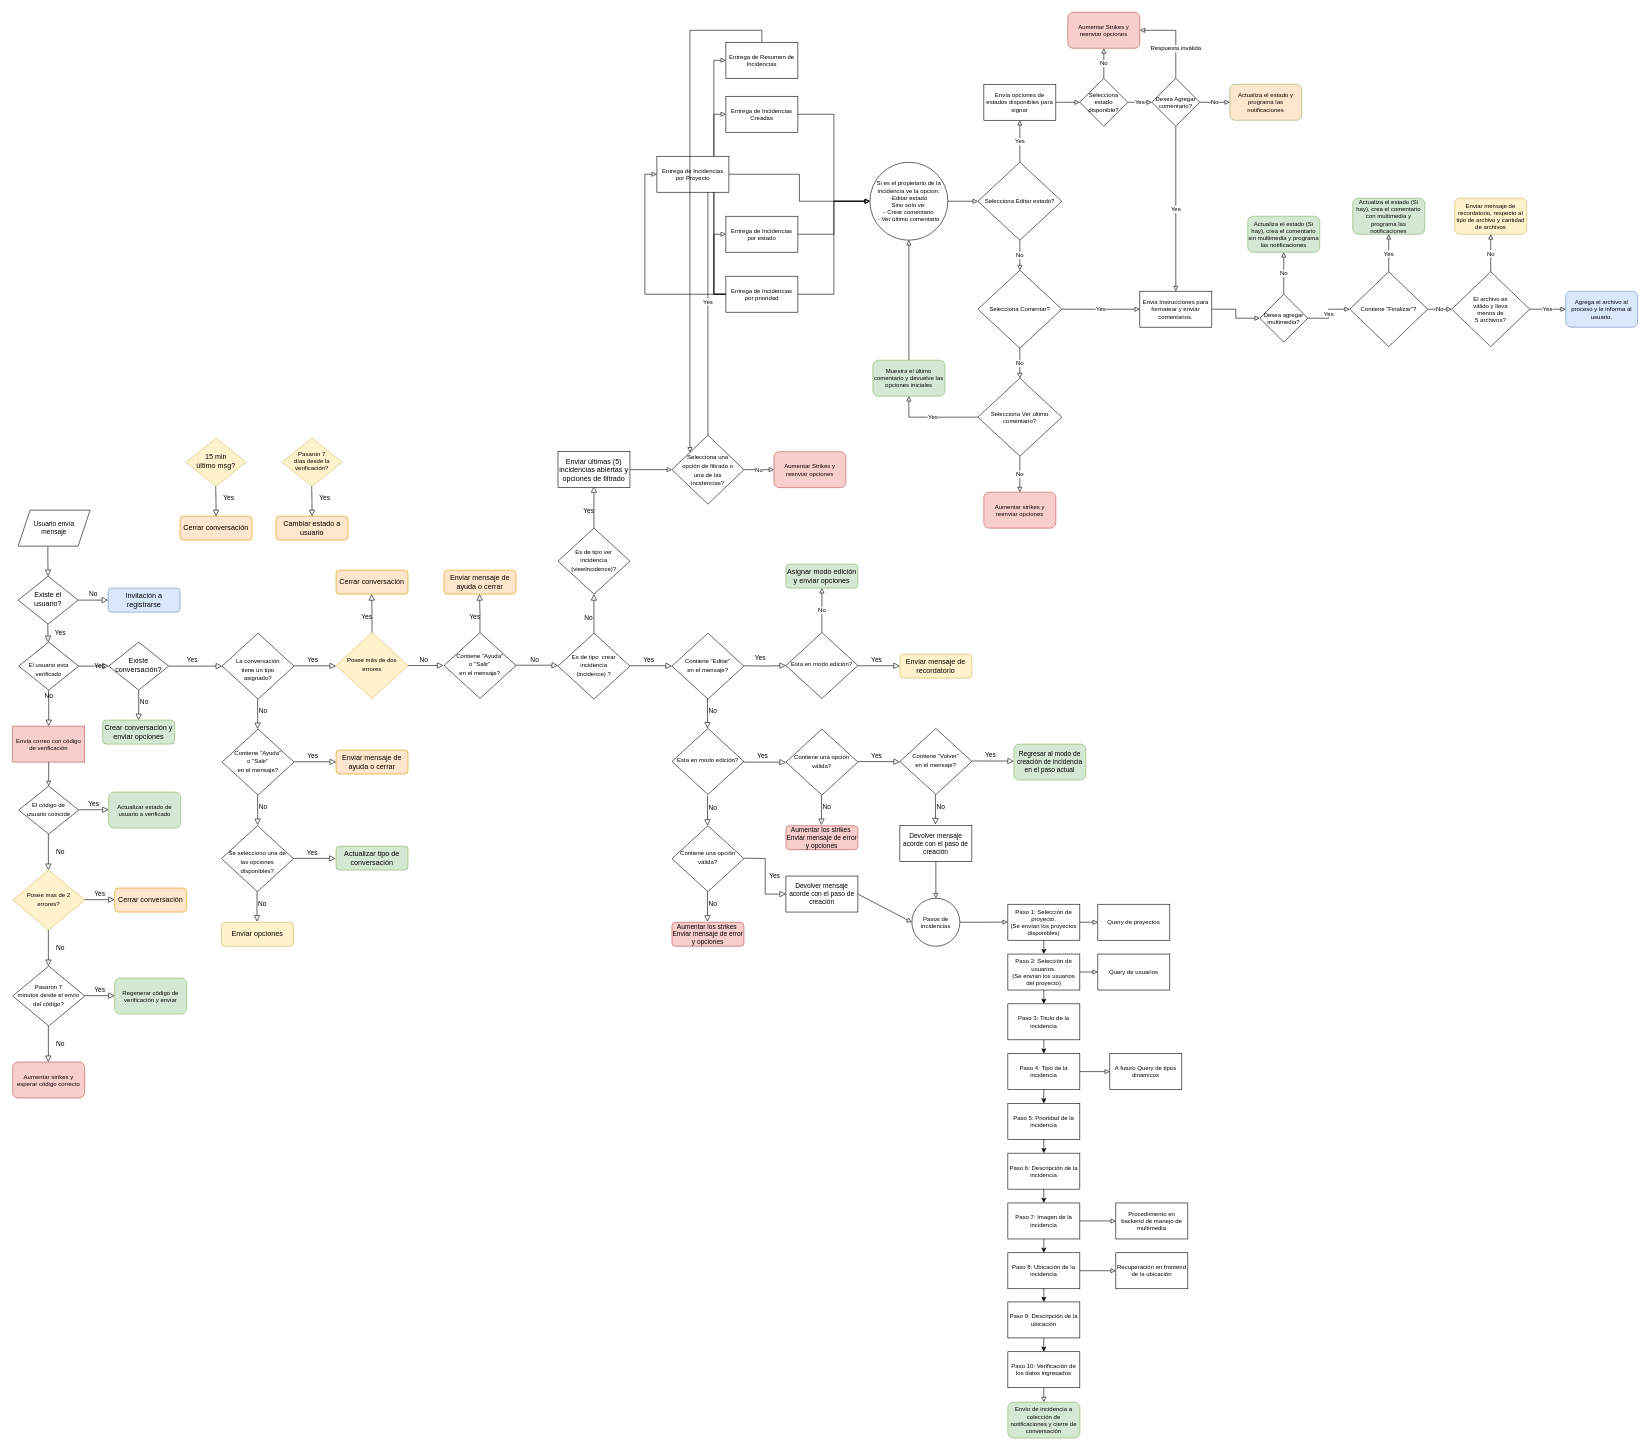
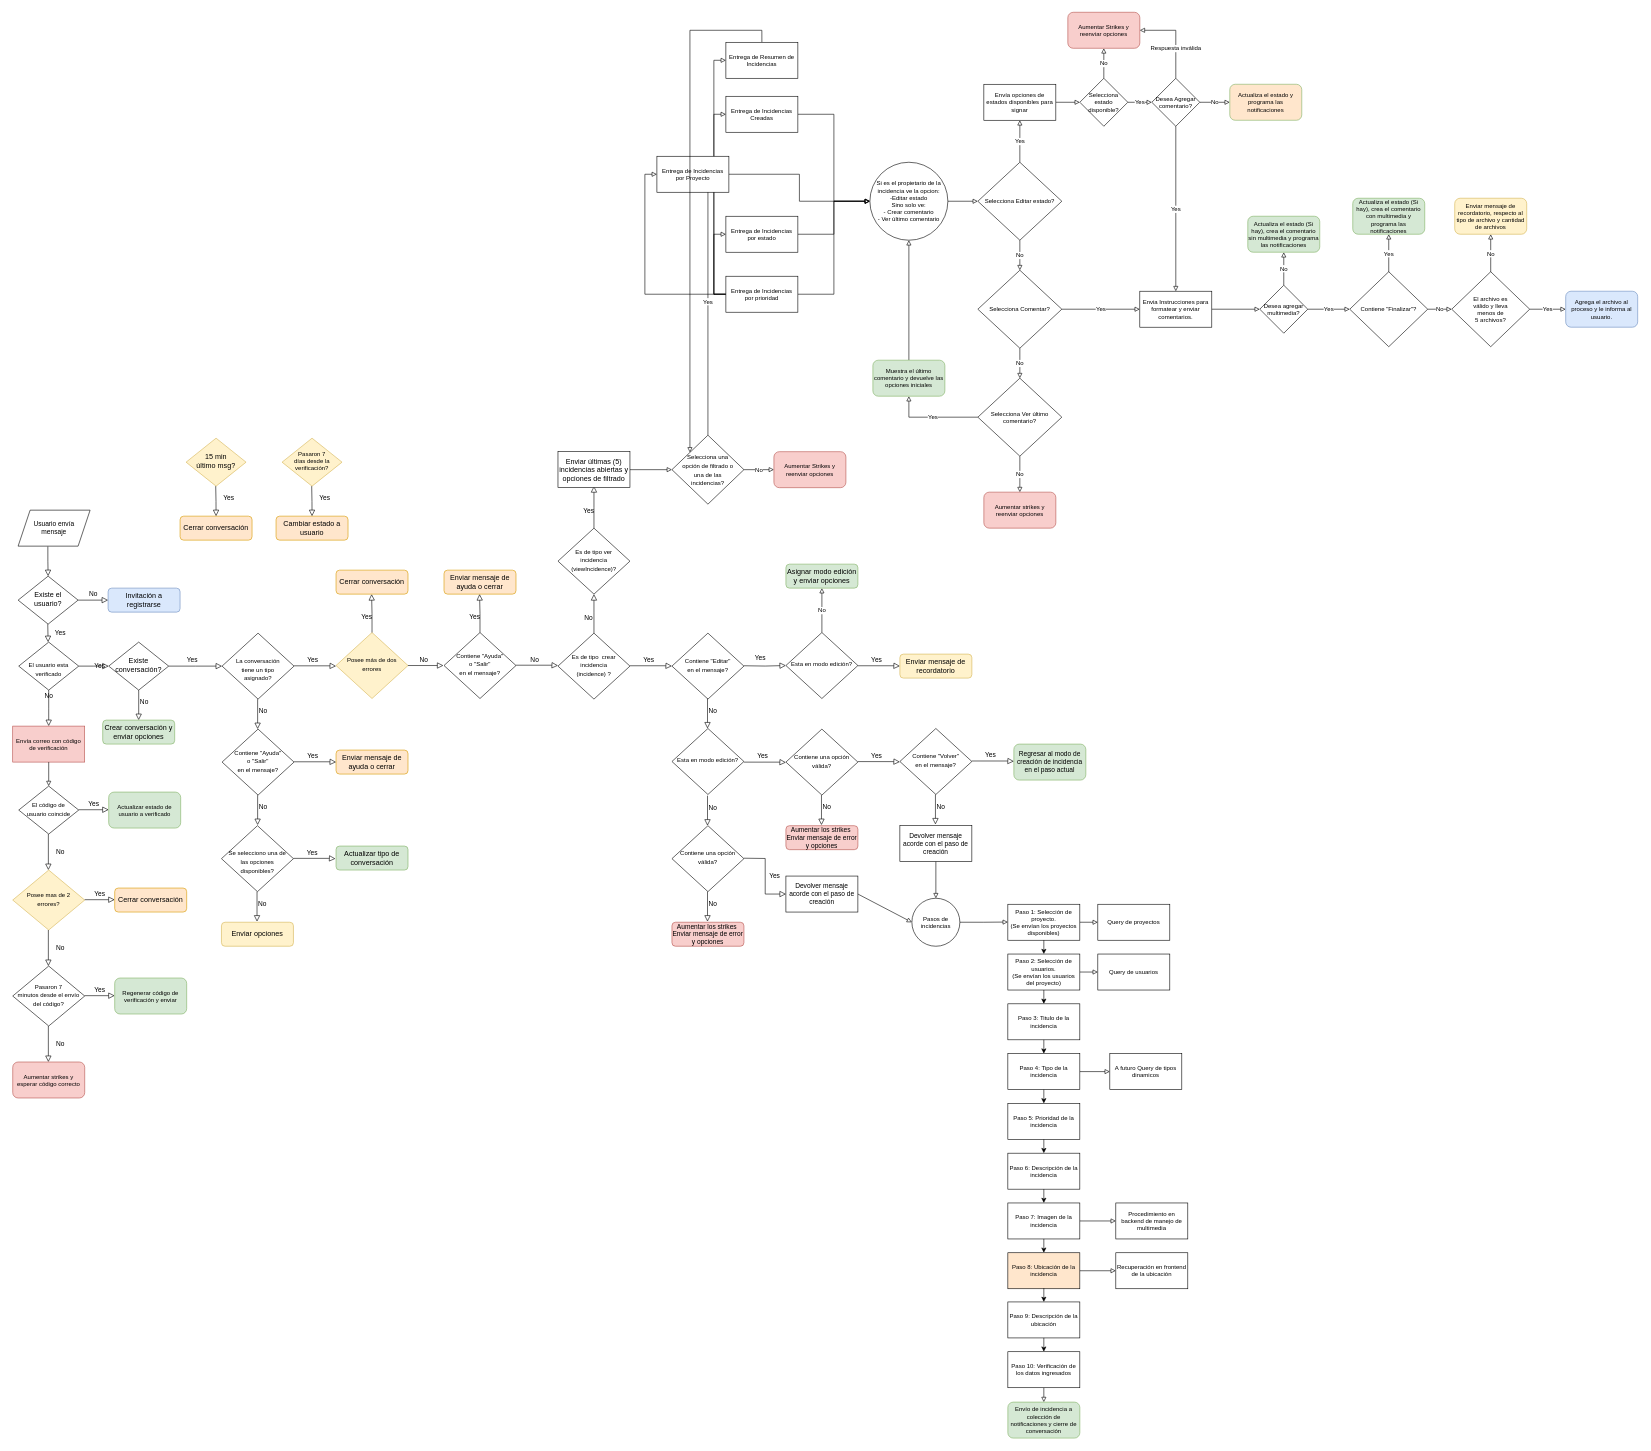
node "Desea agregar multimedia?": moved (1284, 318) -> (1284, 309)
node "Paso 8: Ubicación de la incidencia": fillcolor #ffffff -> #ffe6cc
